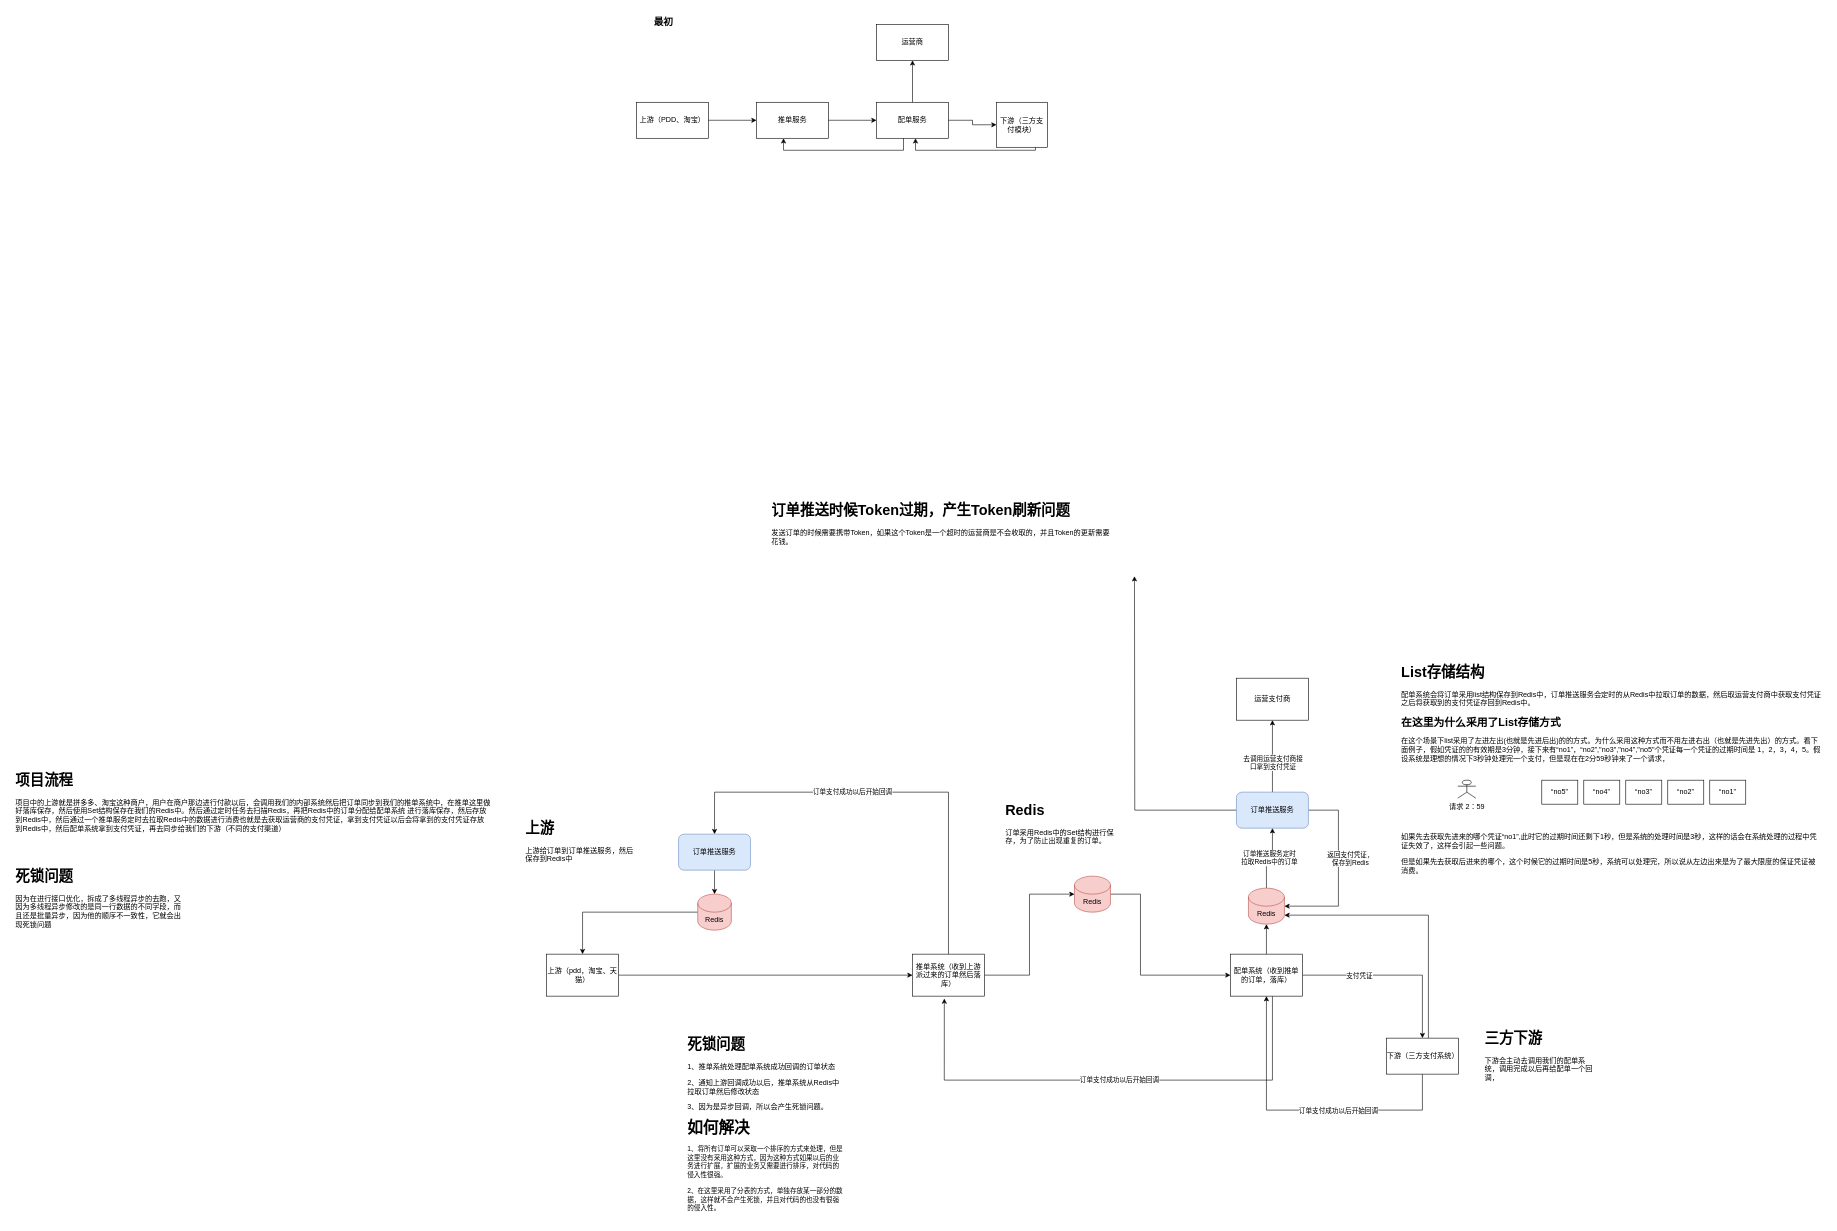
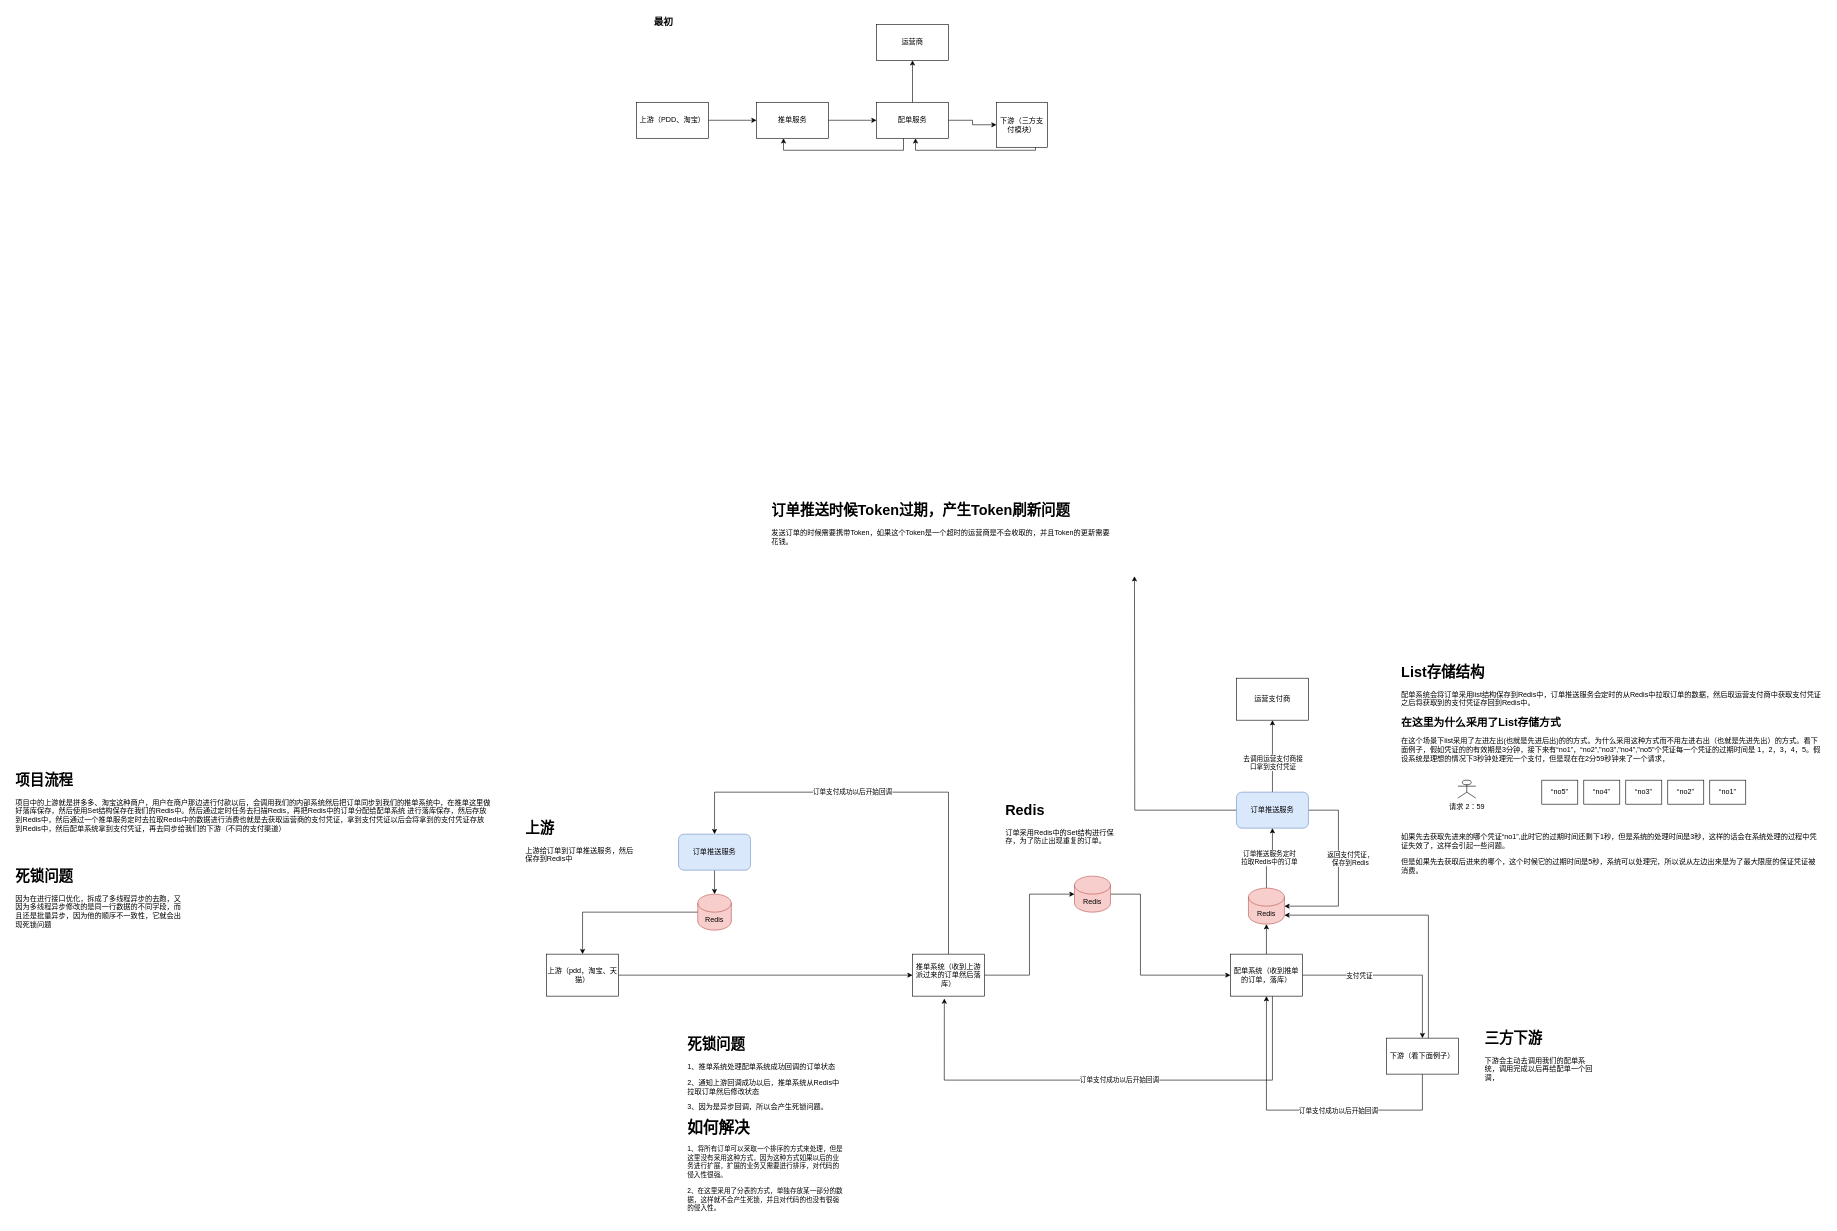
node "下游（三方支付系统）": label "下游（三方支付系统）" -> "下游（看下面例子）"
